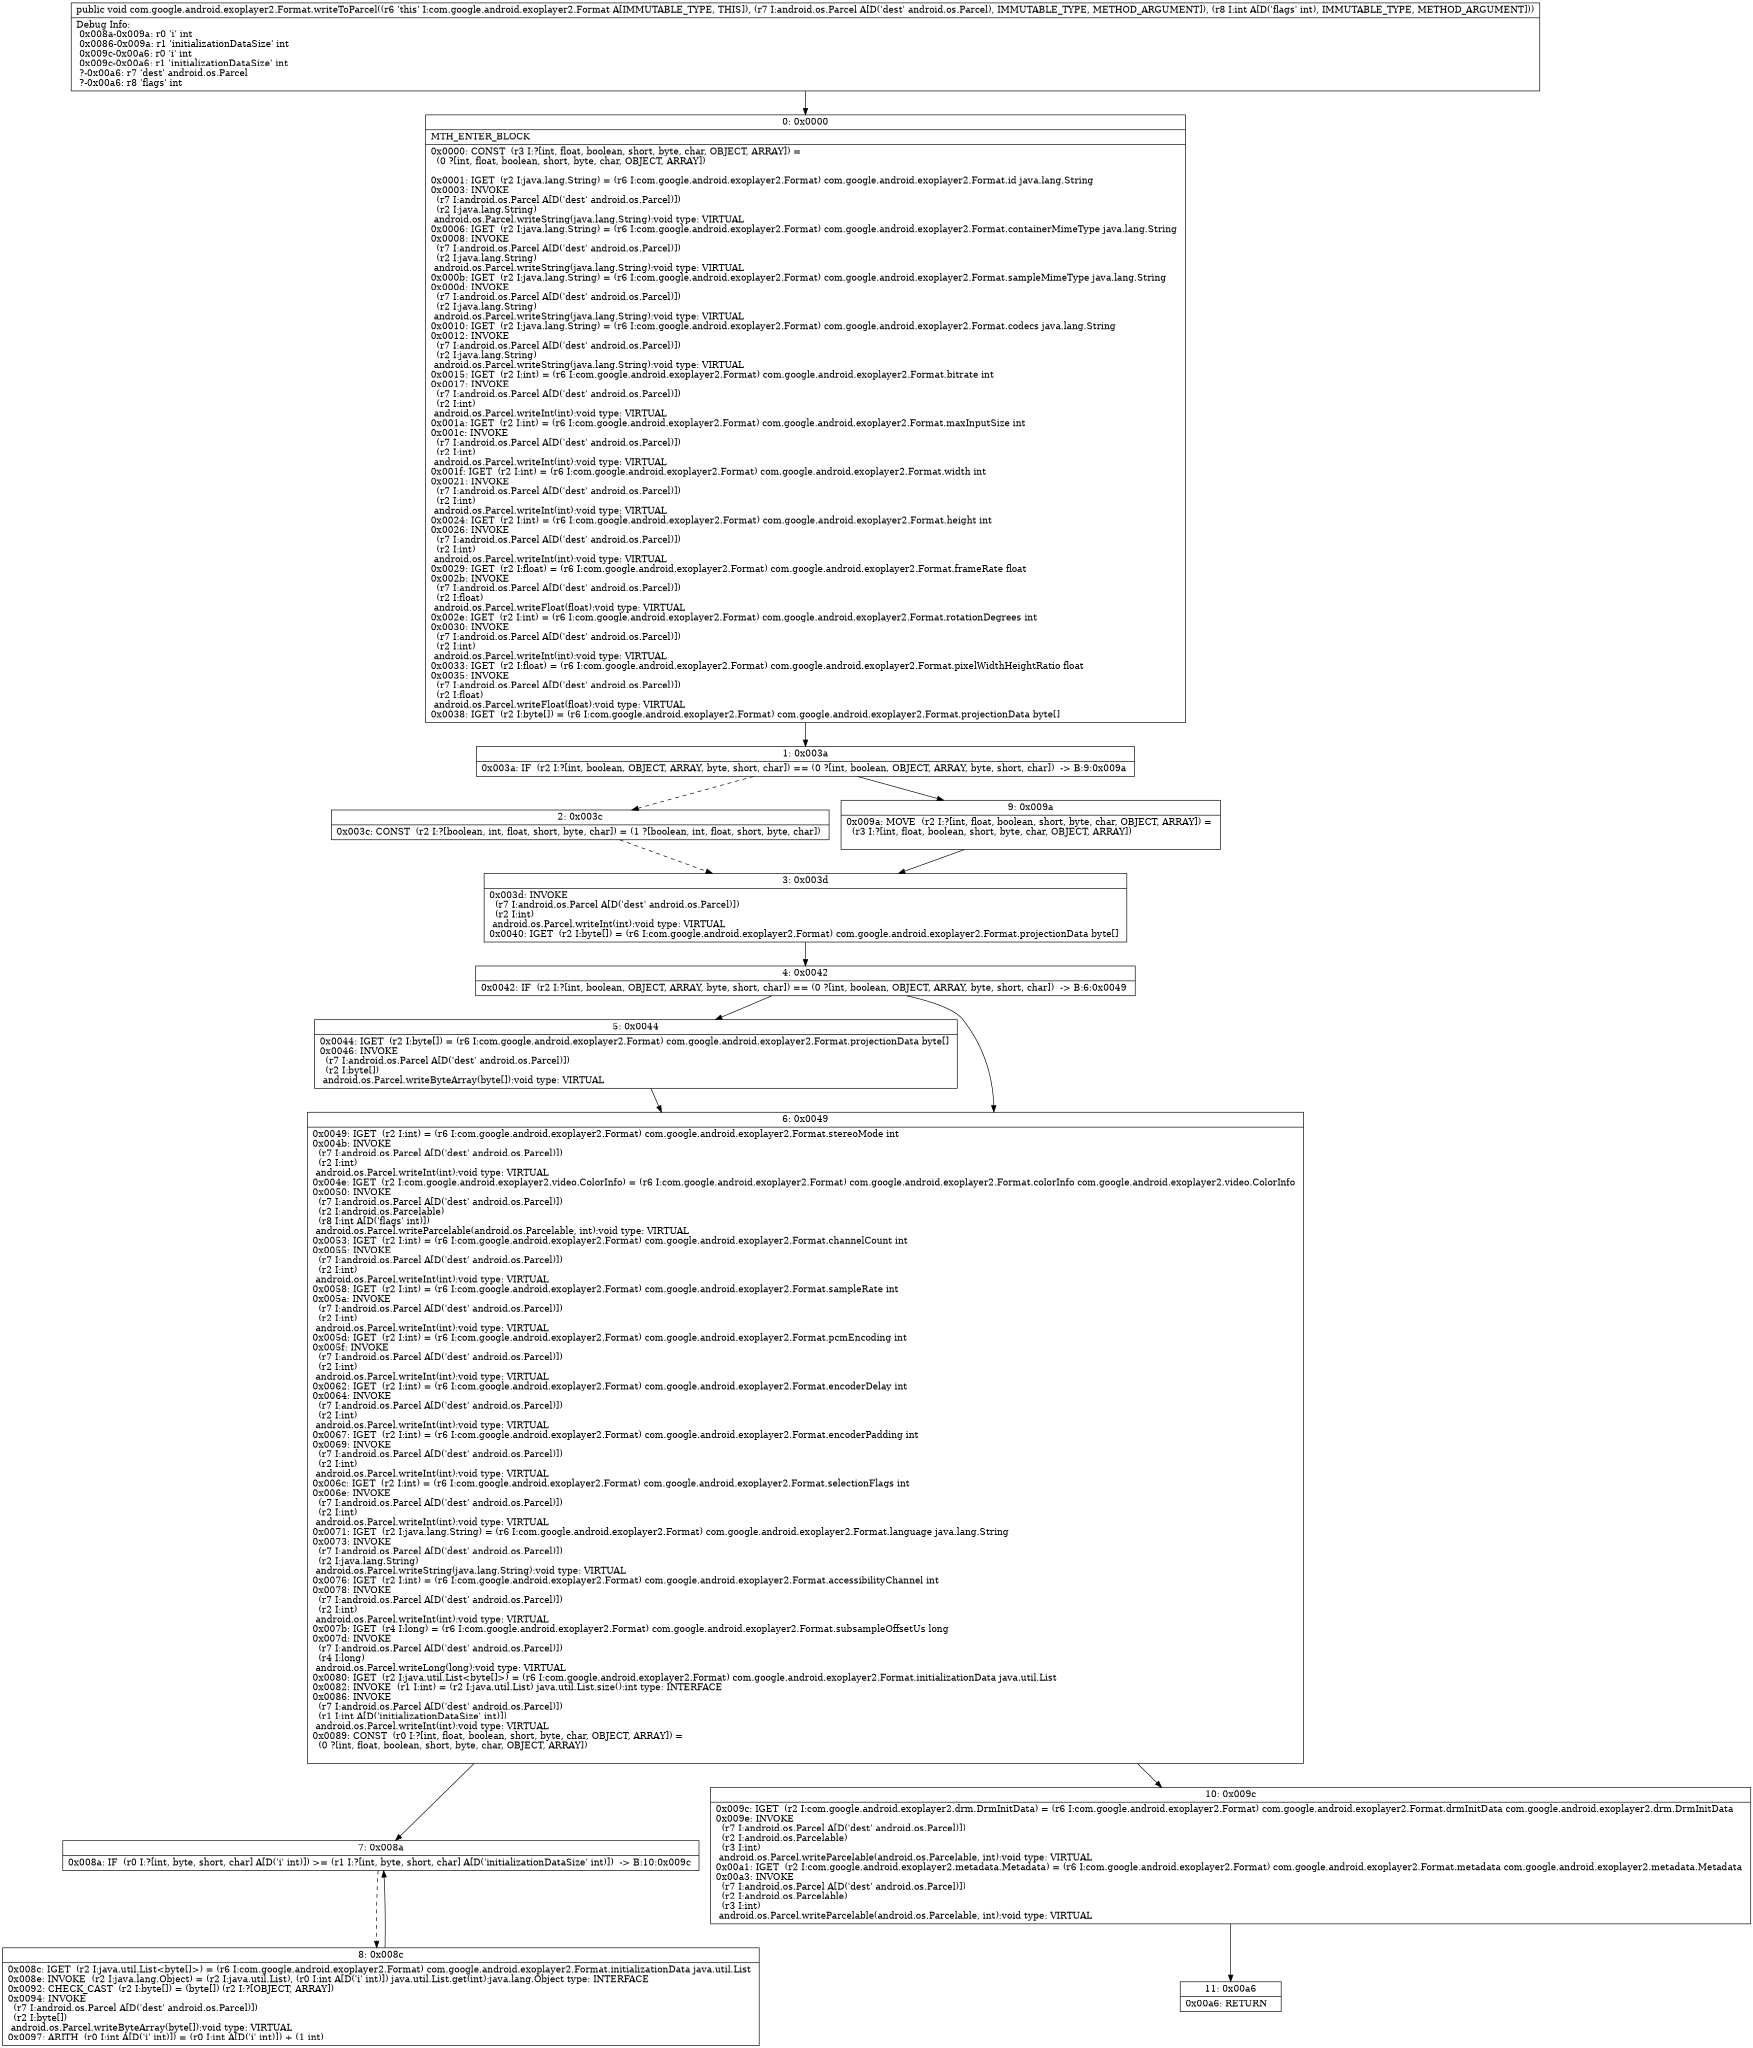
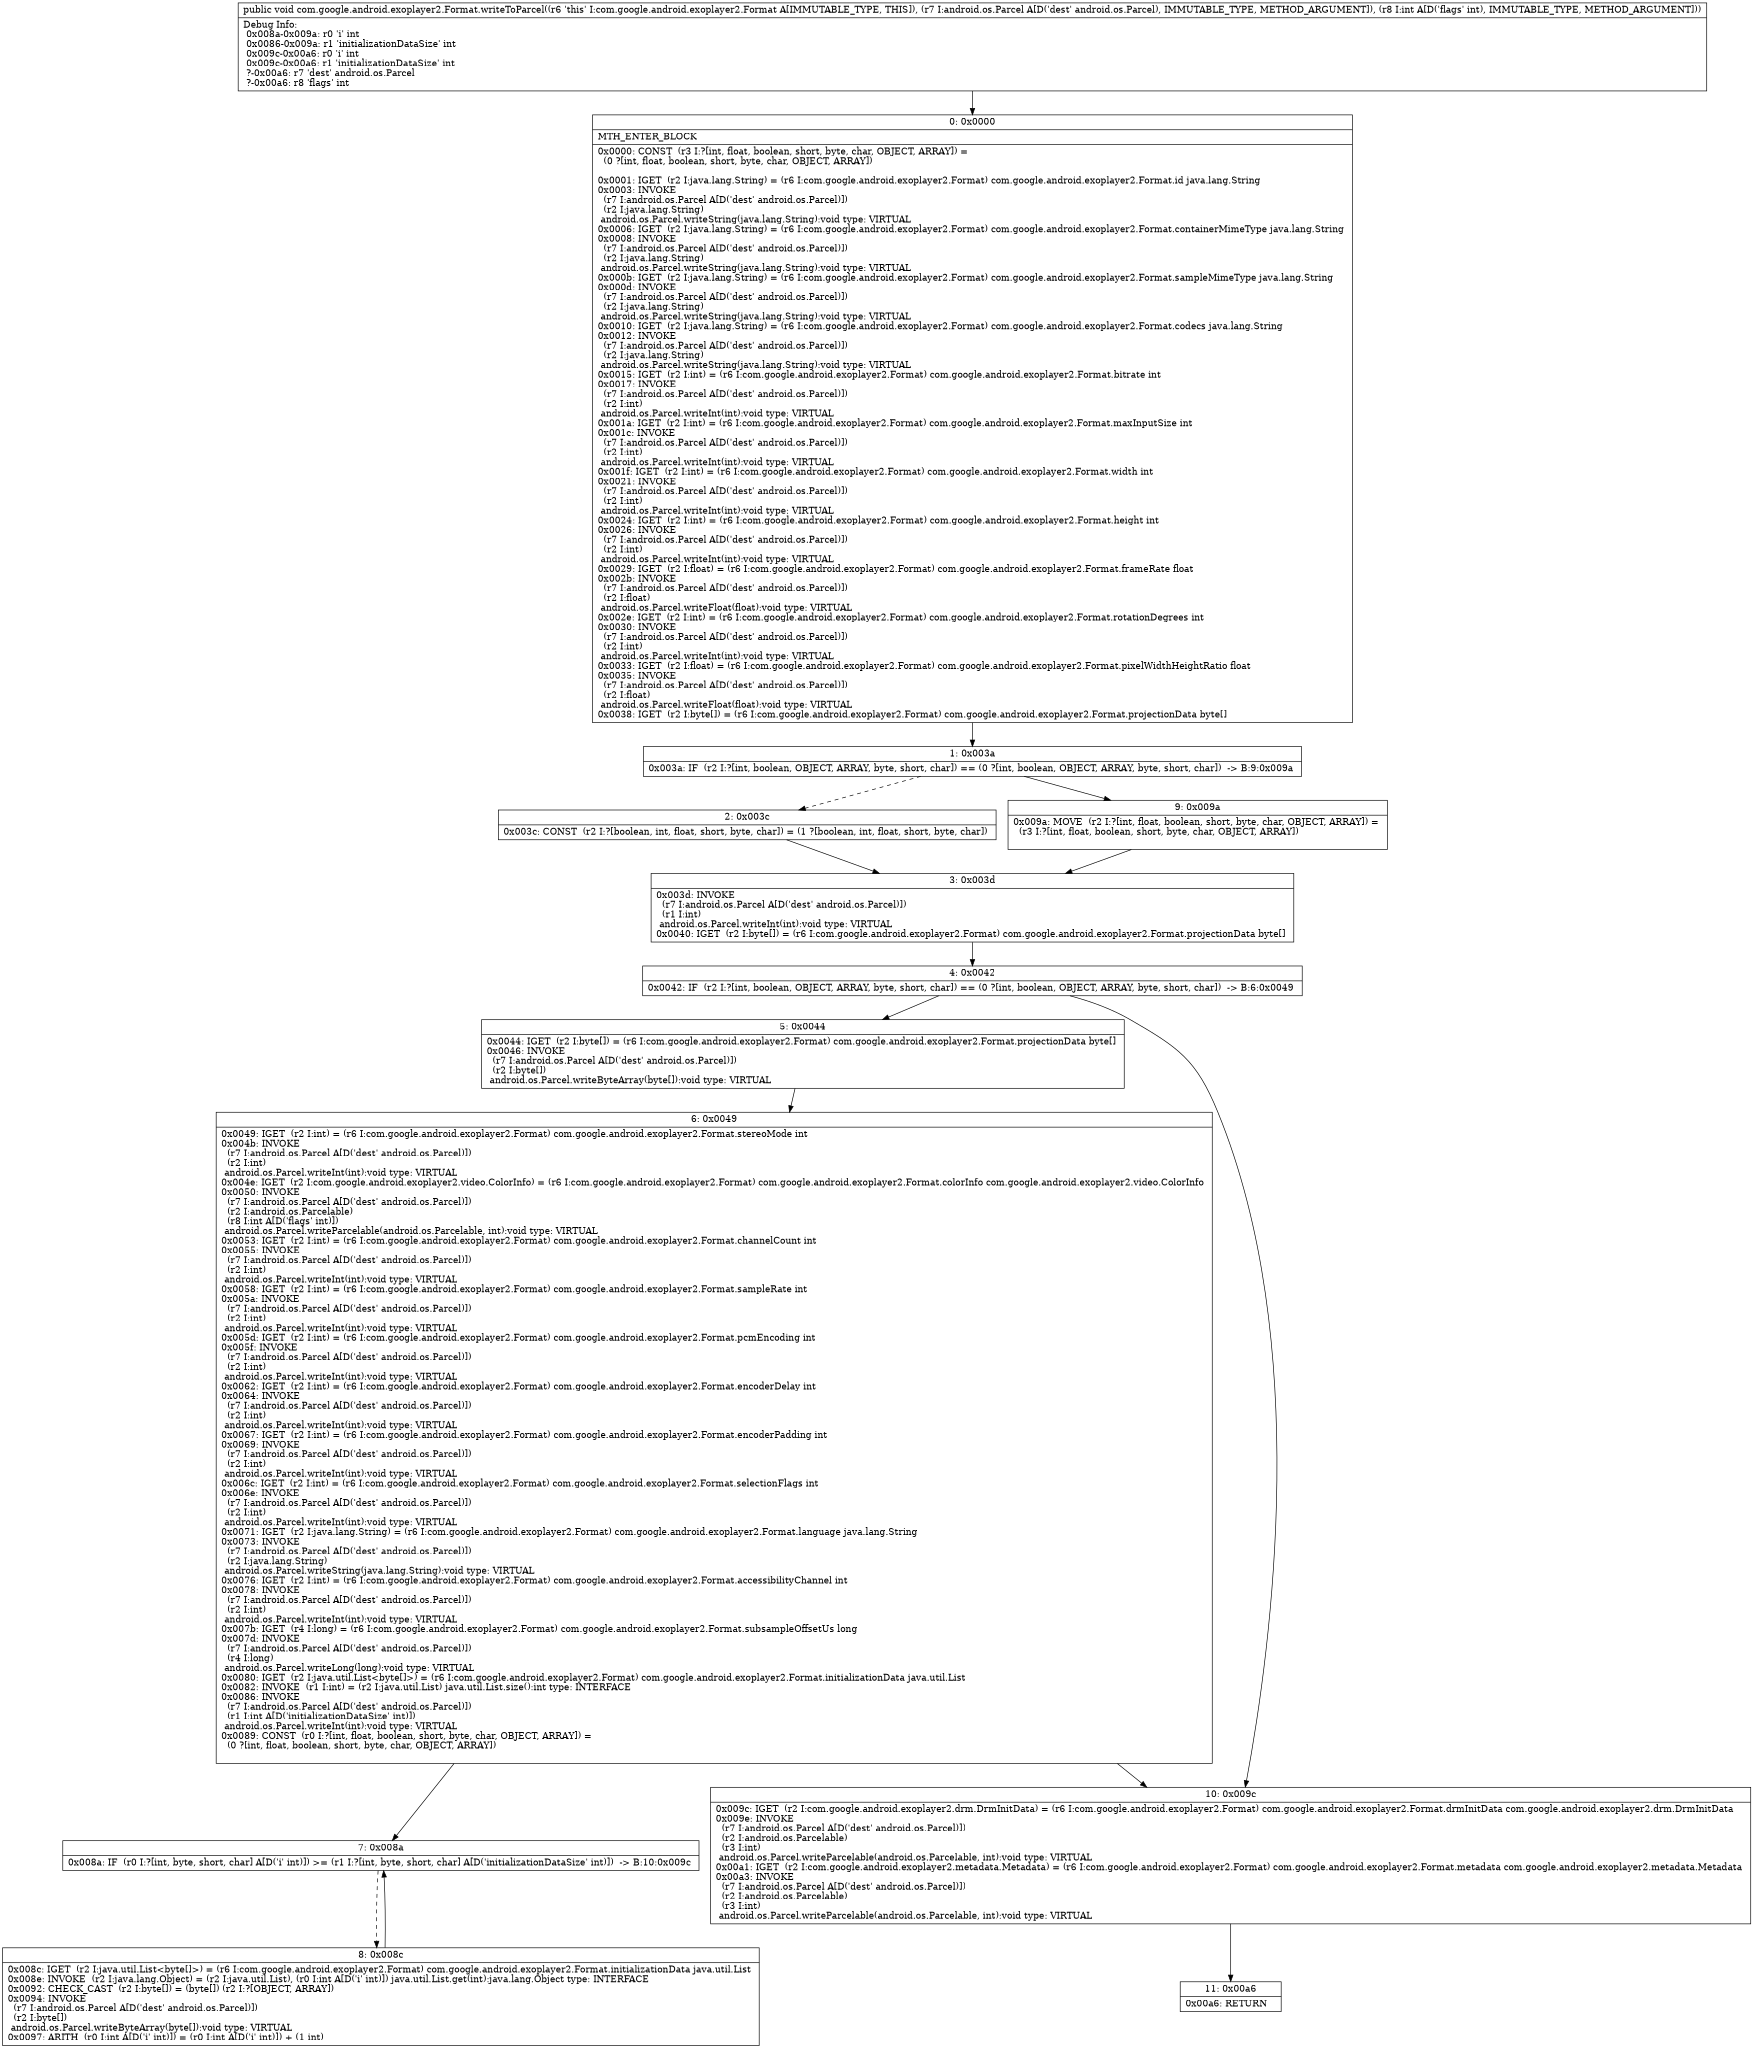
edge "2: 0x003c" -> "3: 0x003d": style dashed -> solid
node "3: 0x003d": text "(r2 I:int)" -> "(r1 I:int)"
edge "4: 0x0042" -> "6: 0x0049": now "4: 0x0042" -> "10: 0x009c"
